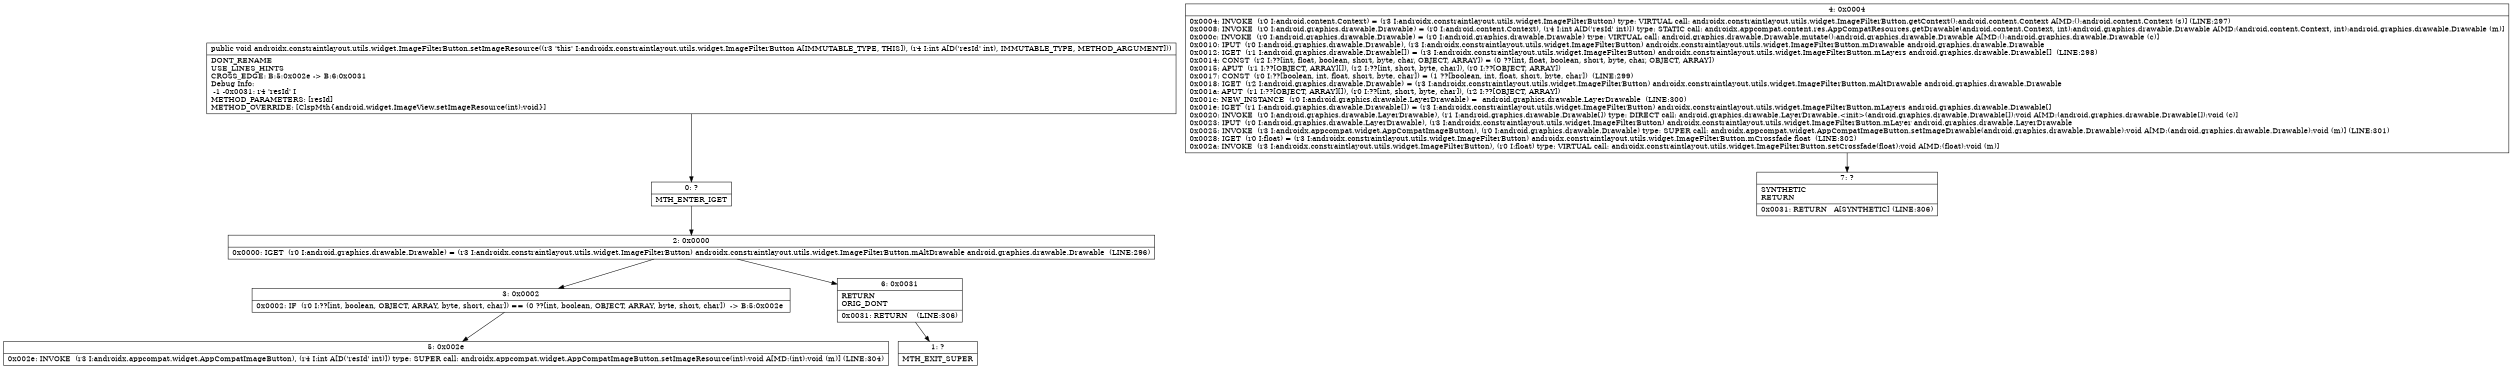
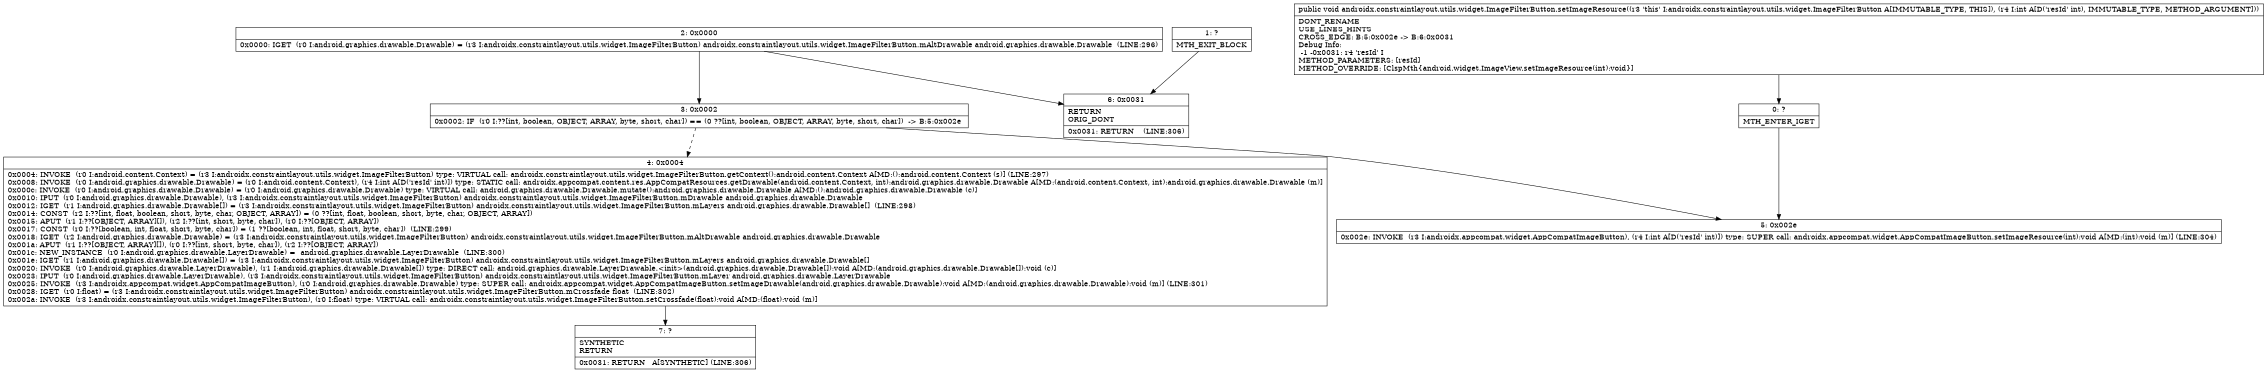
edge "3: 0x0002" -> "4: 0x0004": added
edge "0: ?" -> "2: 0x0000": now "0: ?" -> "5: 0x002e"
edge "6: 0x0031" -> "1: ?": reversed
node "1: ?": text "MTH_EXIT_SUPER" -> "MTH_EXIT_BLOCK"
